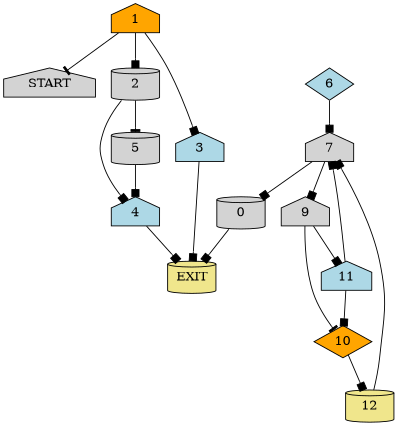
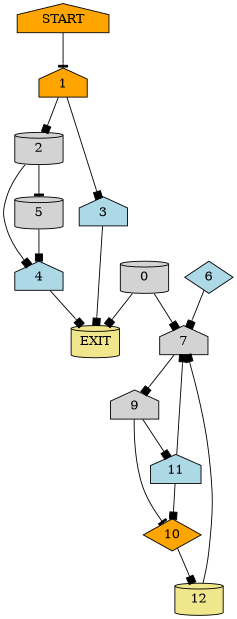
edge "1" -> "START": reversed
node "START": fillcolor lightgrey -> orange
edge "7" -> "0": reversed
